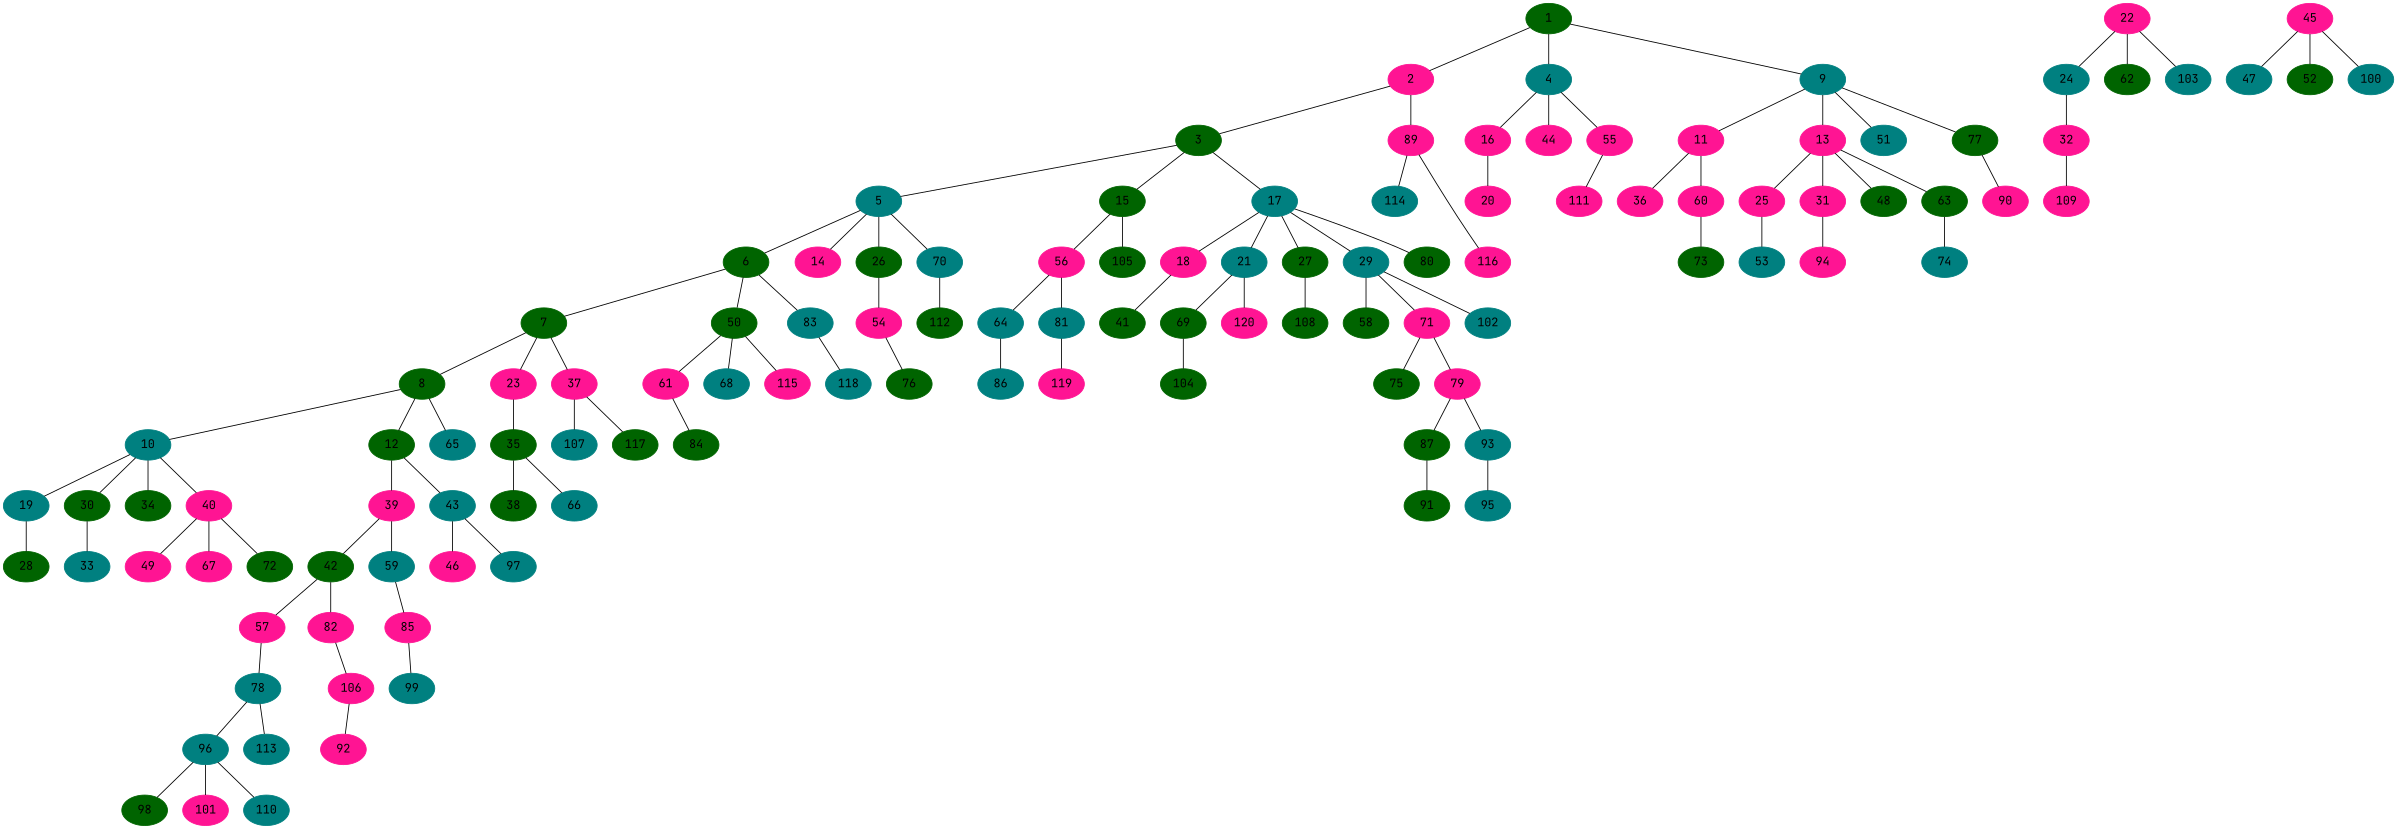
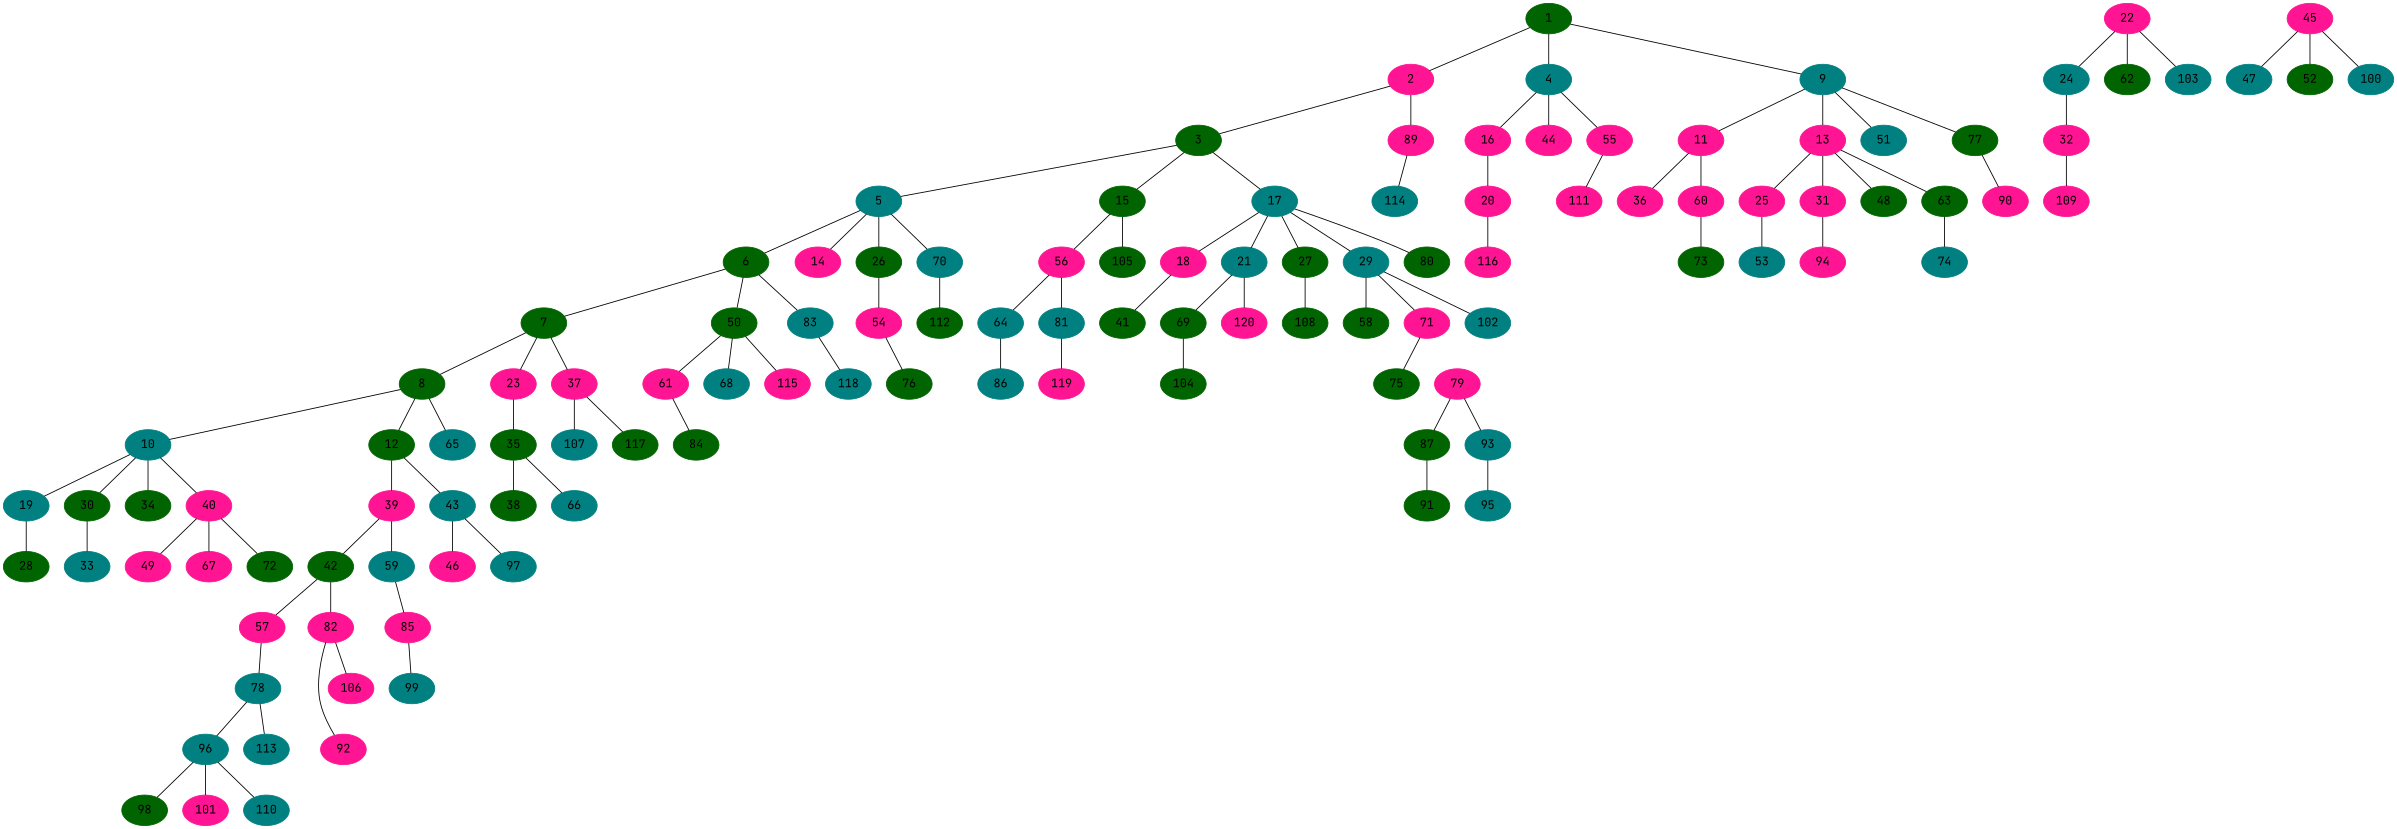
edge "89" -- "116": now "20" -- "116"
edge "71" -- "79": removed
edge "106" -- "92": now "82" -- "92"
